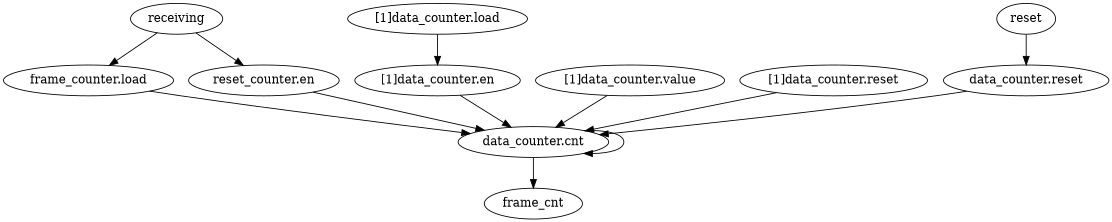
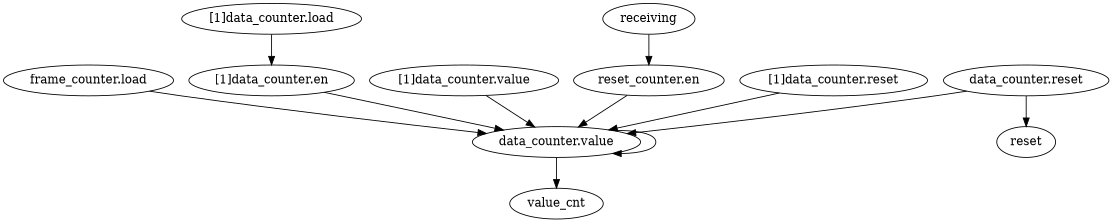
edge "reset" -> "data_counter.reset": reversed
edge "receiving" -> "frame_counter.load": removed
node "data_counter.cnt": label "data_counter.cnt" -> "data_counter.value"
node "frame_cnt": label "frame_cnt" -> "value_cnt"
